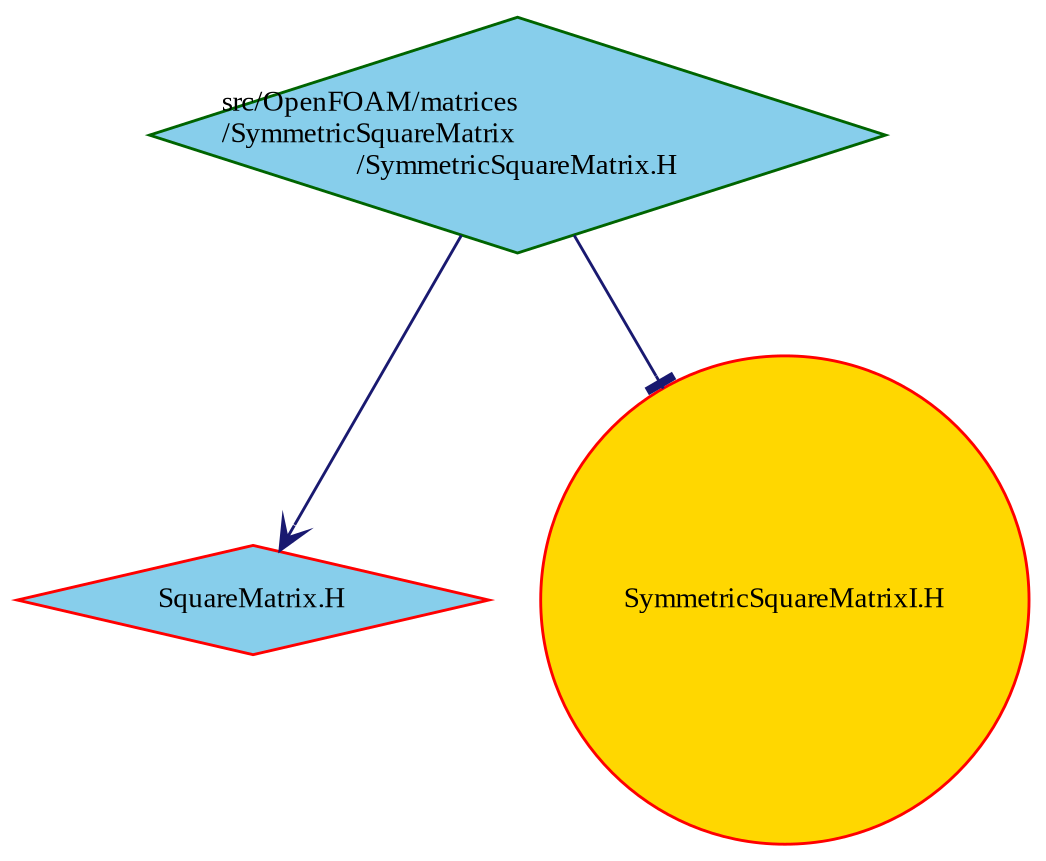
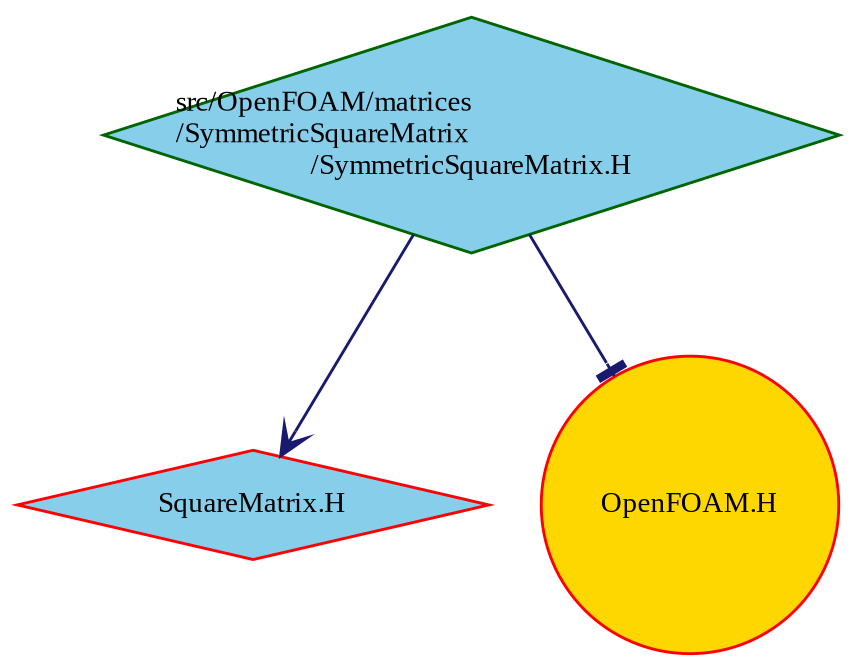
node "SymmetricSquareMatrixI.H": label "SymmetricSquareMatrixI.H" -> "OpenFOAM.H"
